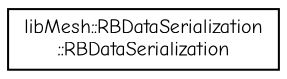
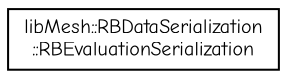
node "libMesh::RBDataSerialization ::RBDataSerialization": label "libMesh::RBDataSerialization ::RBDataSerialization" -> "libMesh::RBDataSerialization ::RBEvaluationSerialization"
